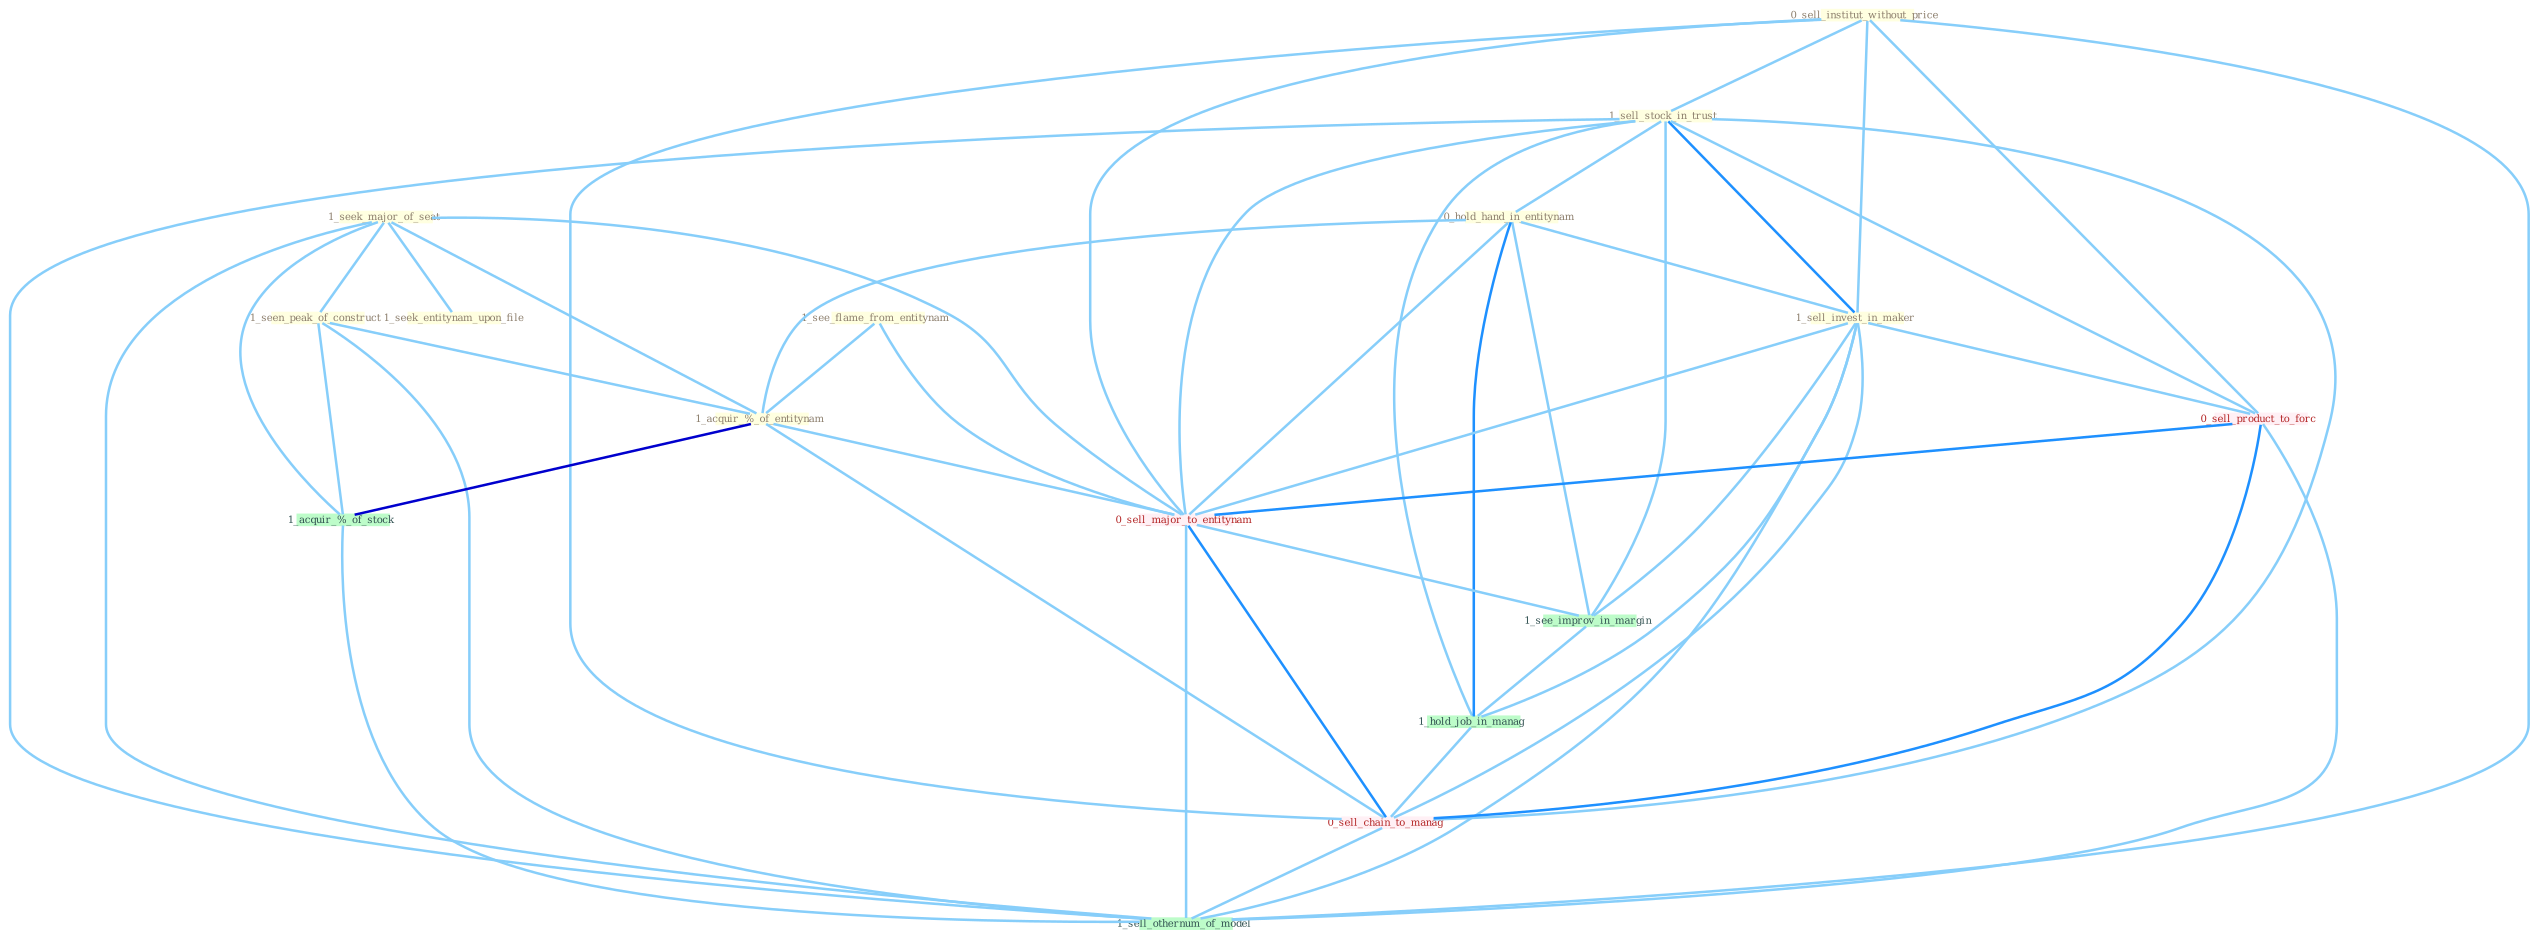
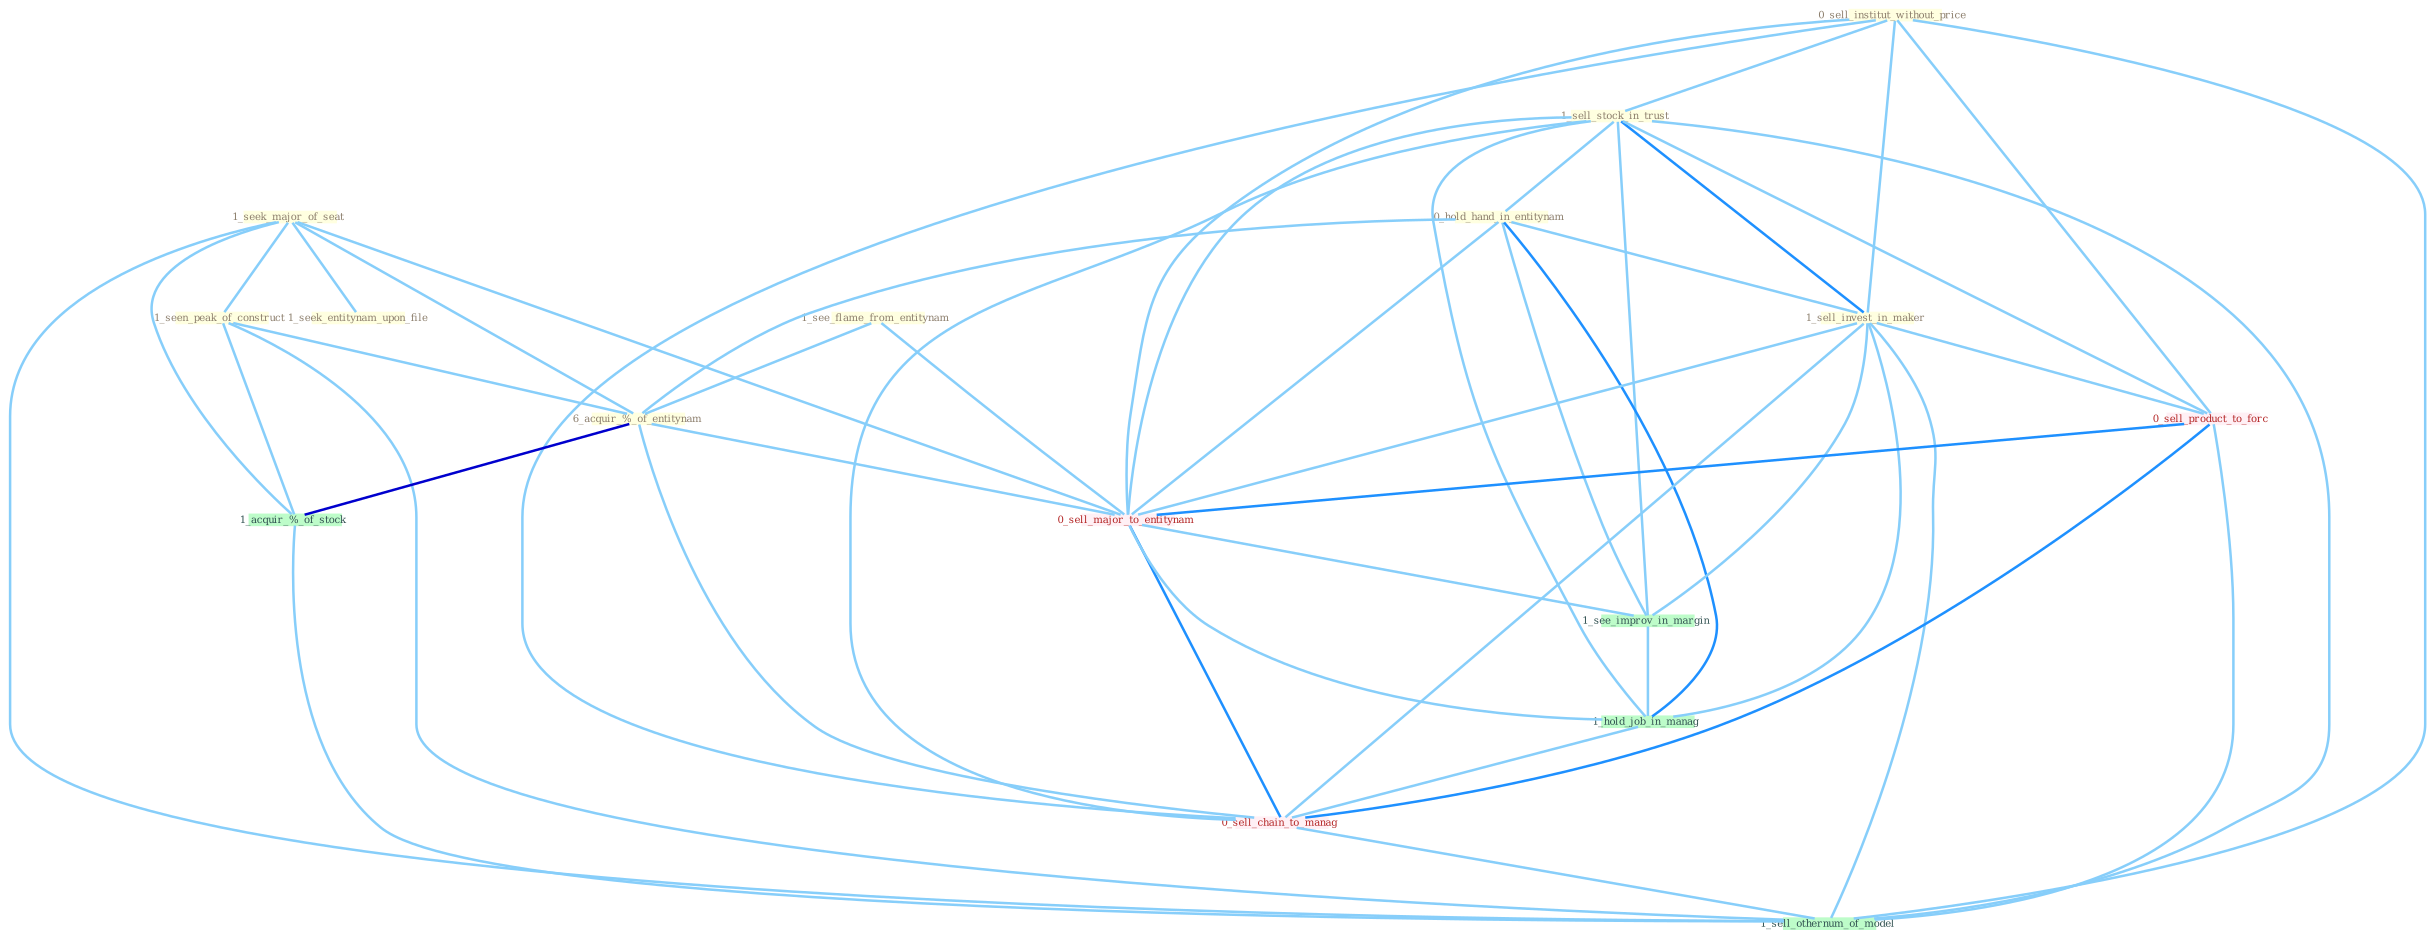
node "1_acquir_%_of_entitynam": label "1_acquir_%_of_entitynam" -> "6_acquir_%_of_entitynam"
edge "0_sell_major_to_entitynam" -- "1_sell_othernum_of_model": now "0_sell_major_to_entitynam" -- "1_hold_job_in_manag"
